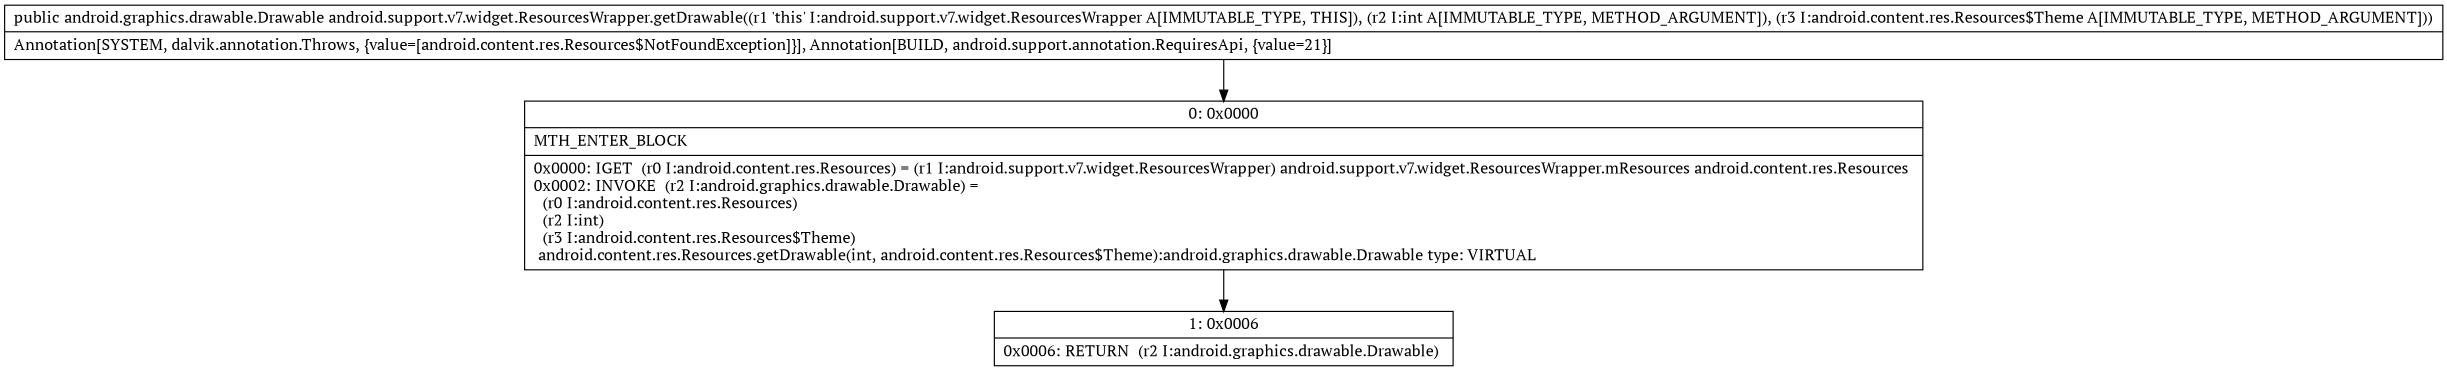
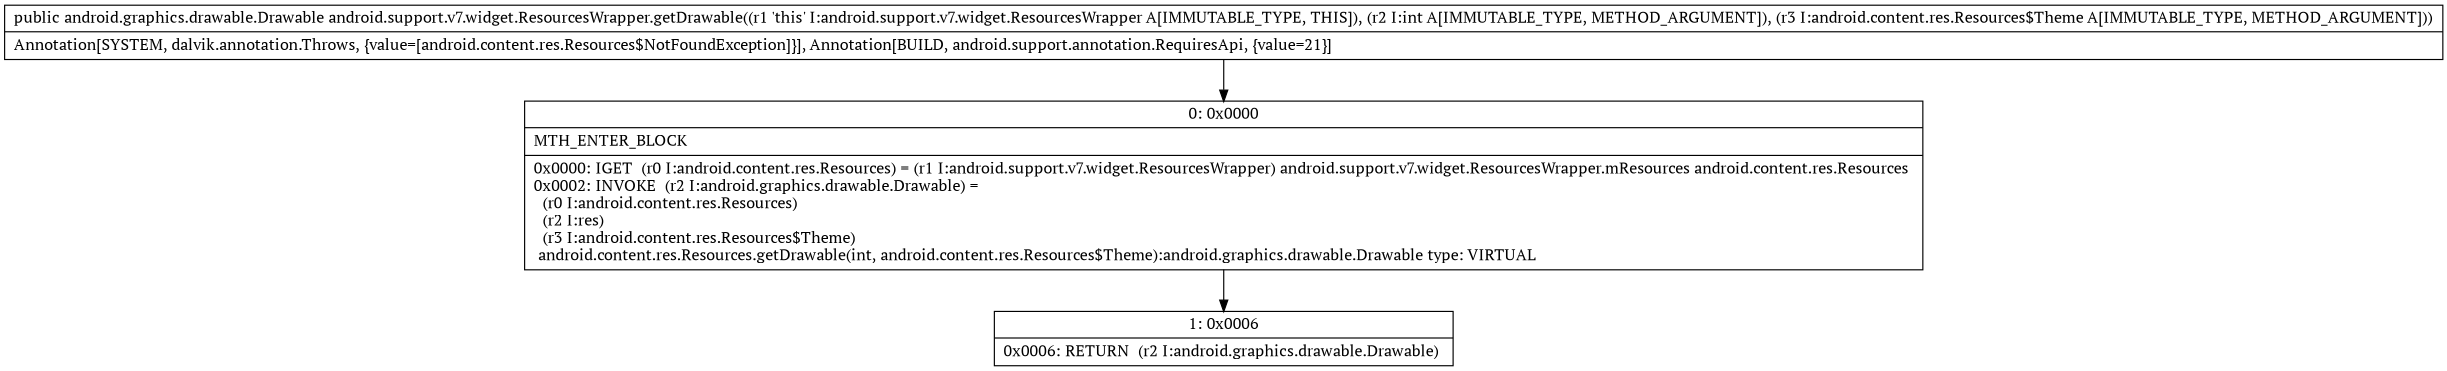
node "0: 0x0000": text "(r2 I:int)" -> "(r2 I:res)"
